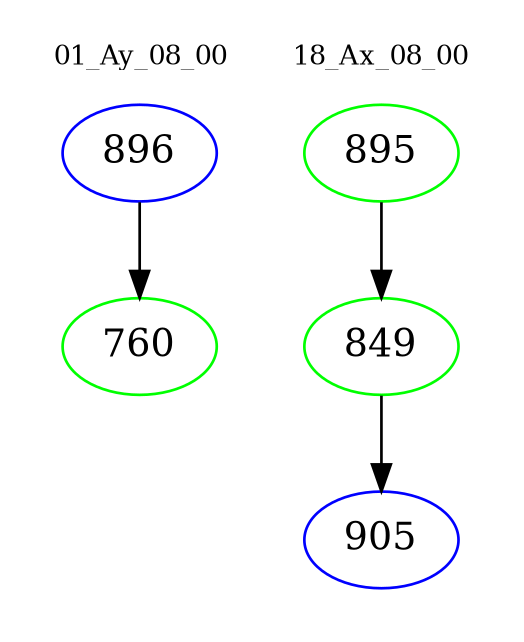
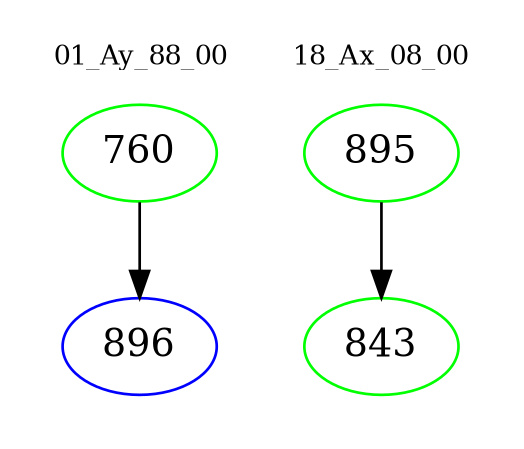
cluster "01_Ay_08_00": label "01_Ay_08_00" -> "01_Ay_88_00"
edge "896" -> "760": reversed
node "849": label "849" -> "843"
node "905": removed
